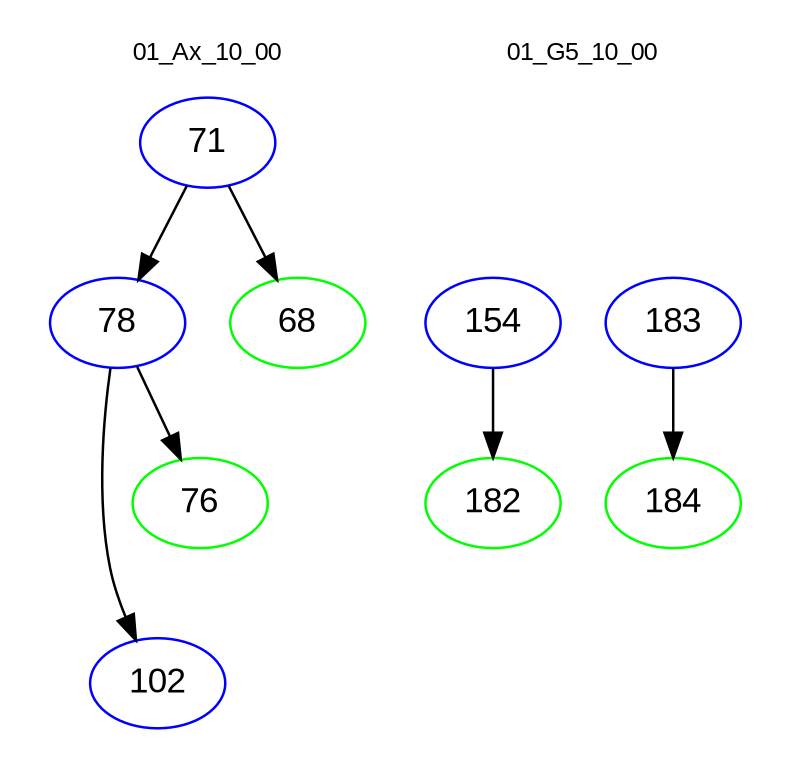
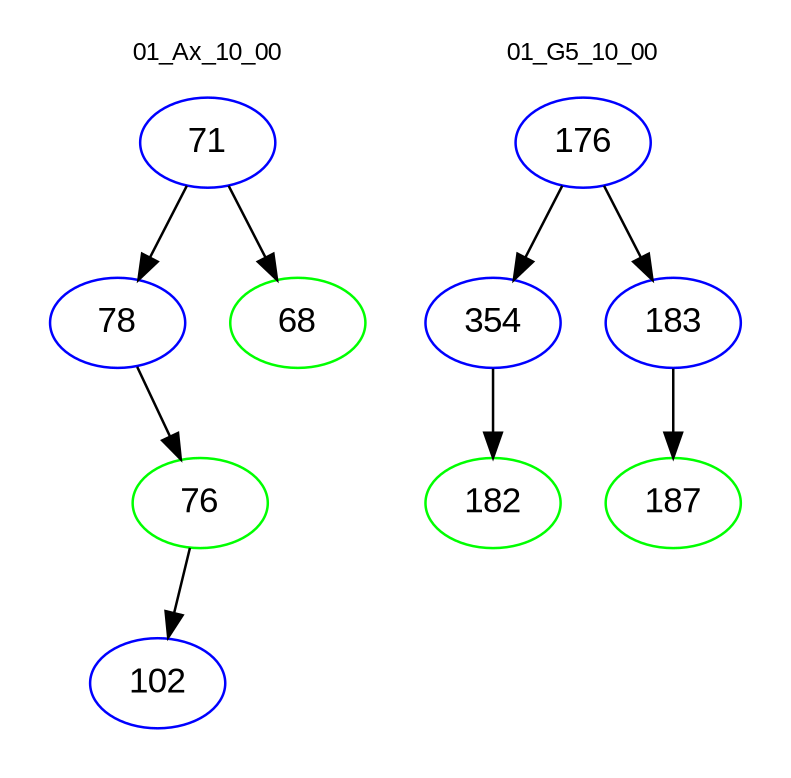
node "176": added
node "154": label "154" -> "354"
edge "78" -> "102": now "76" -> "102"
node "184": label "184" -> "187"
